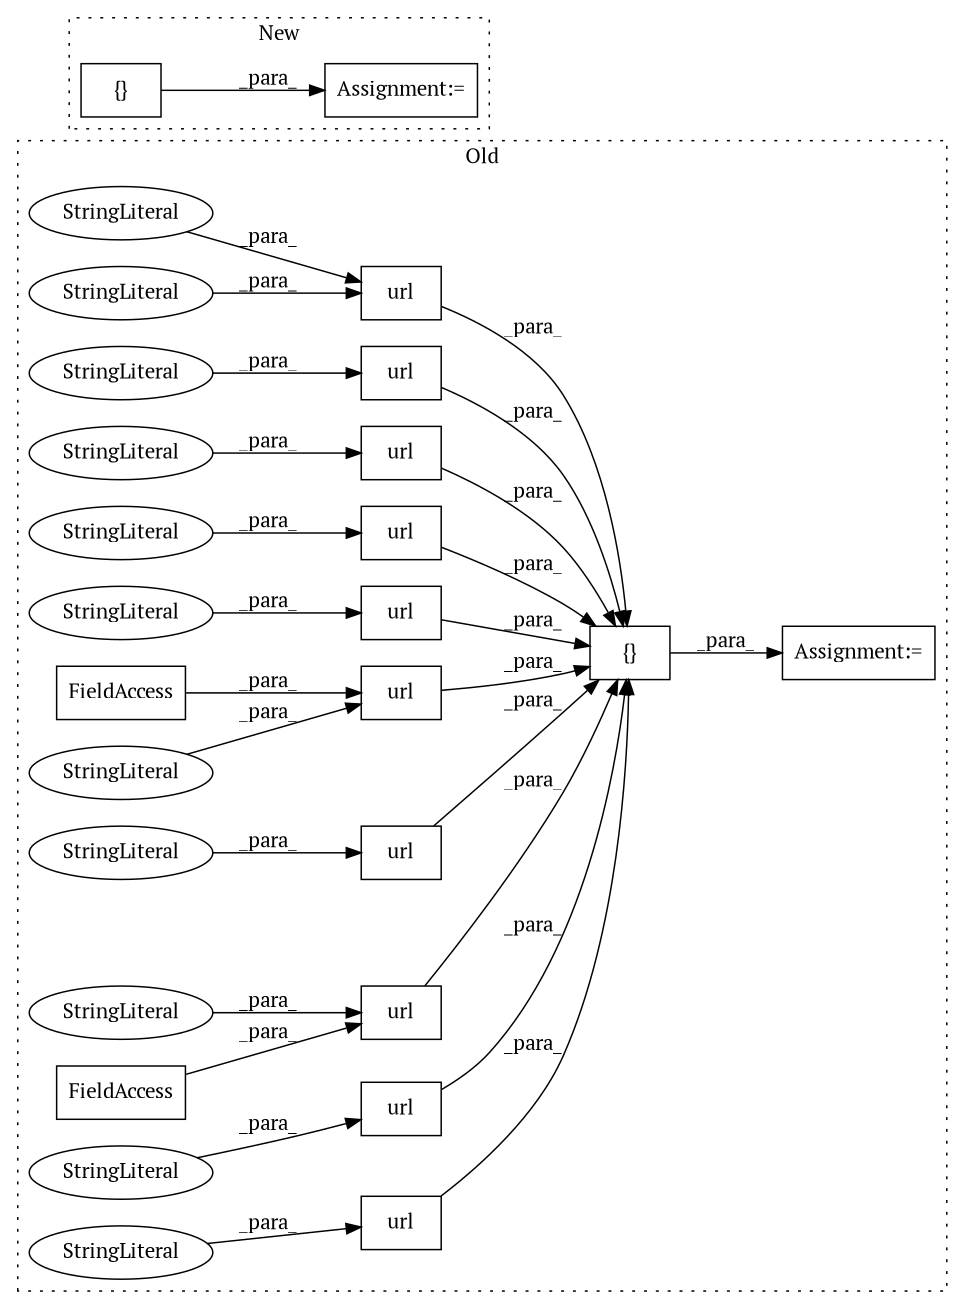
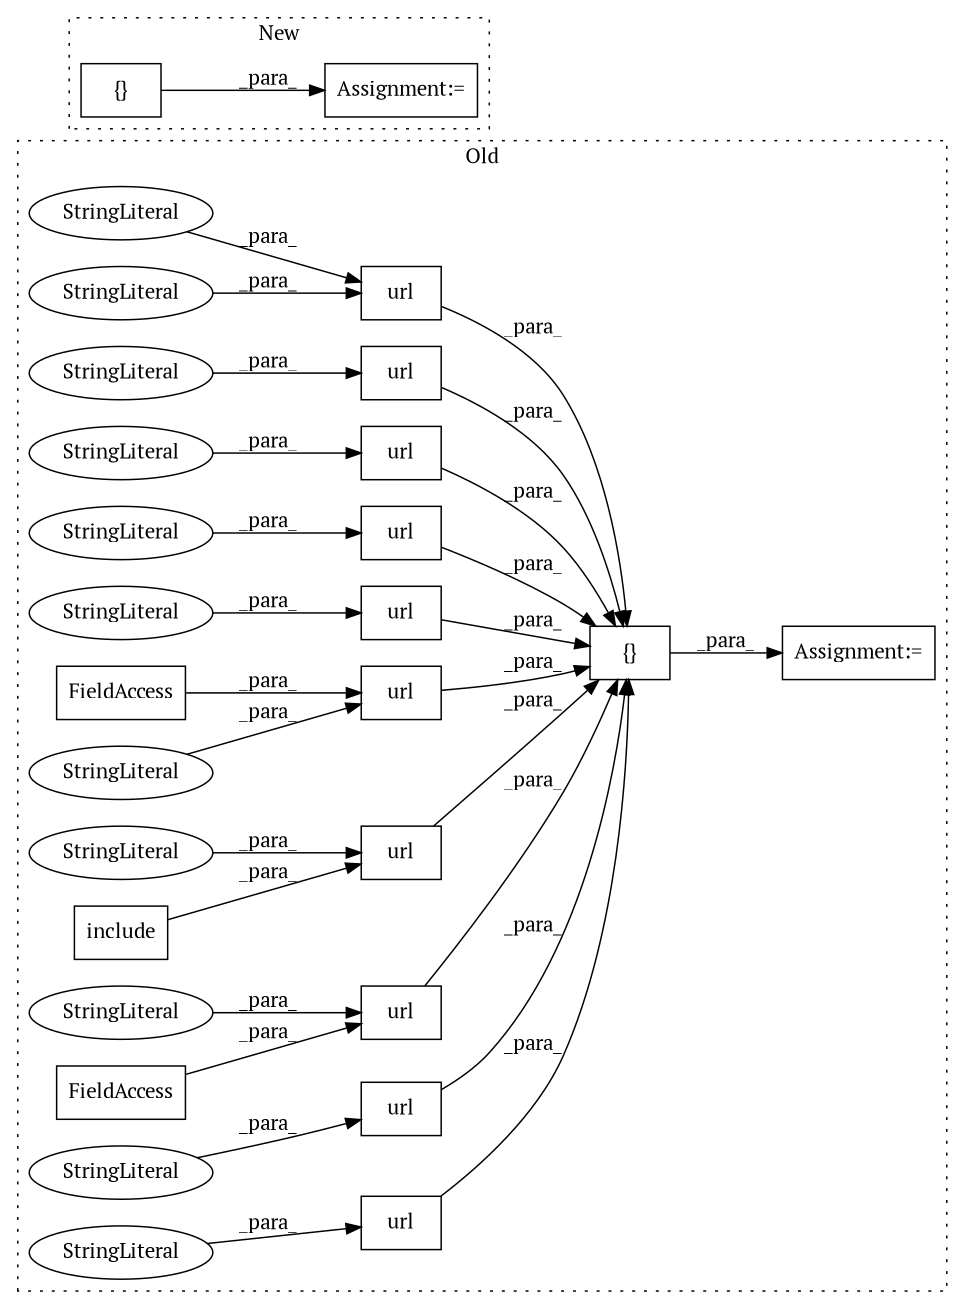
node "include": added
